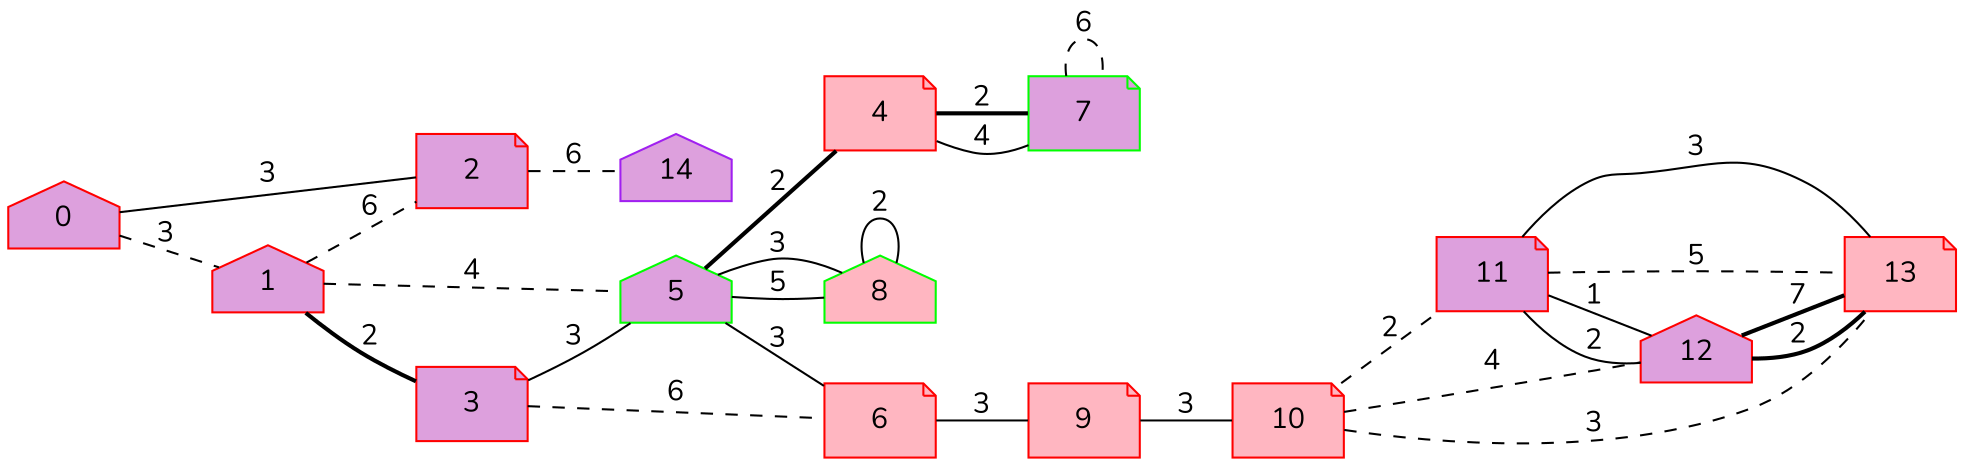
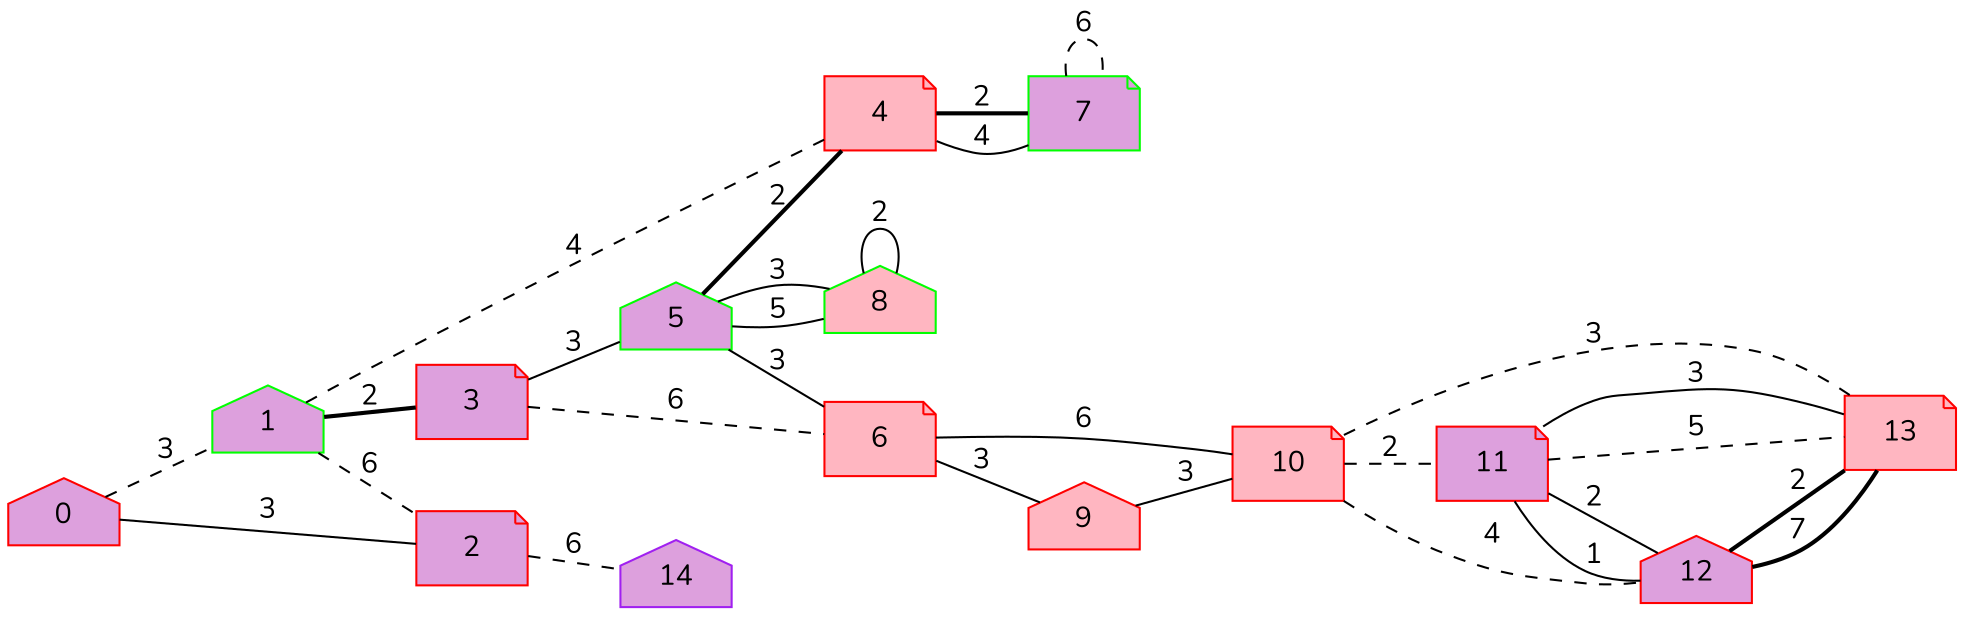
node "1": color red -> green
edge "1" -- "5": now "1" -- "4"
node "9": shape note -> house
edge "6" -- "10": added, label "6"
